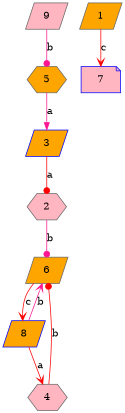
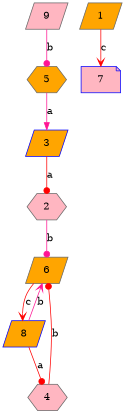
edge "8" -> "4": arrowhead vee -> dot
